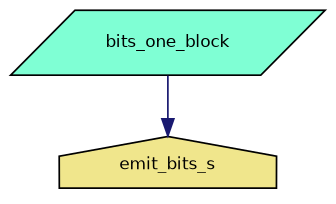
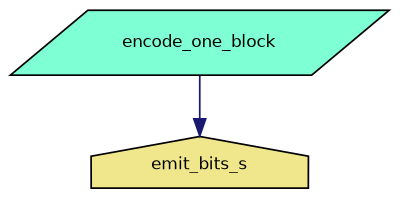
node "bits_one_block": label "bits_one_block" -> "encode_one_block"
